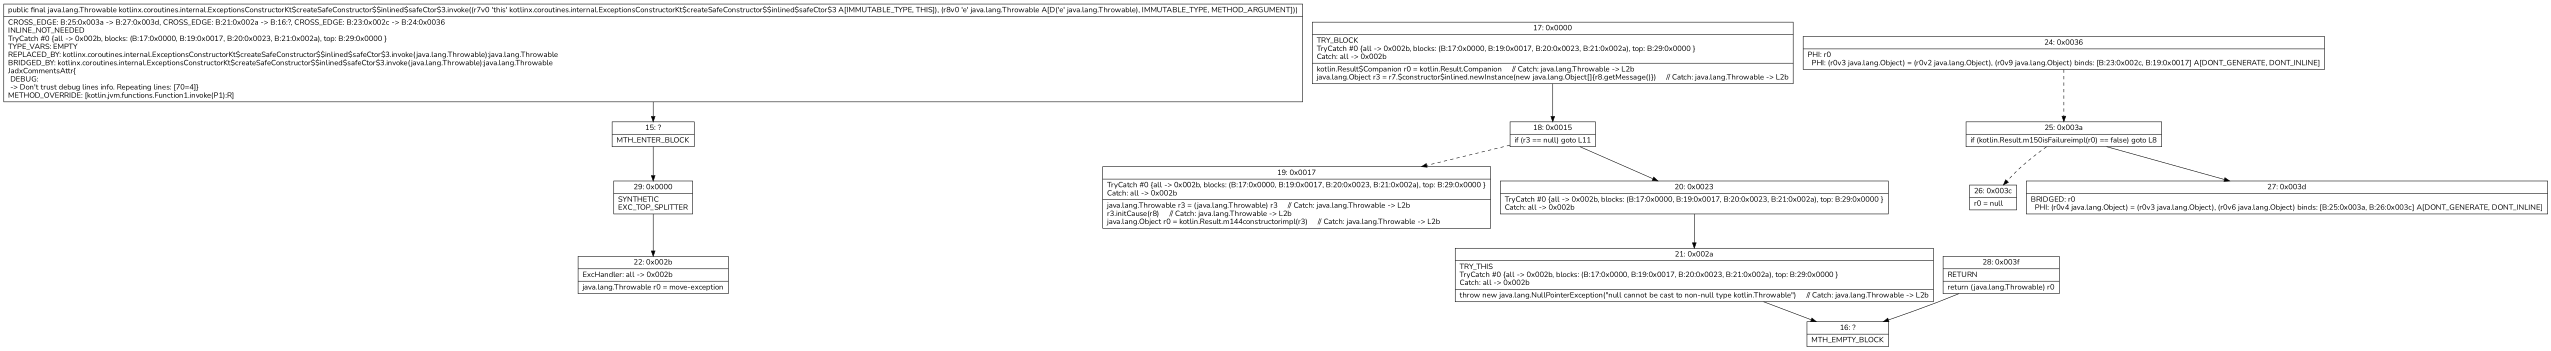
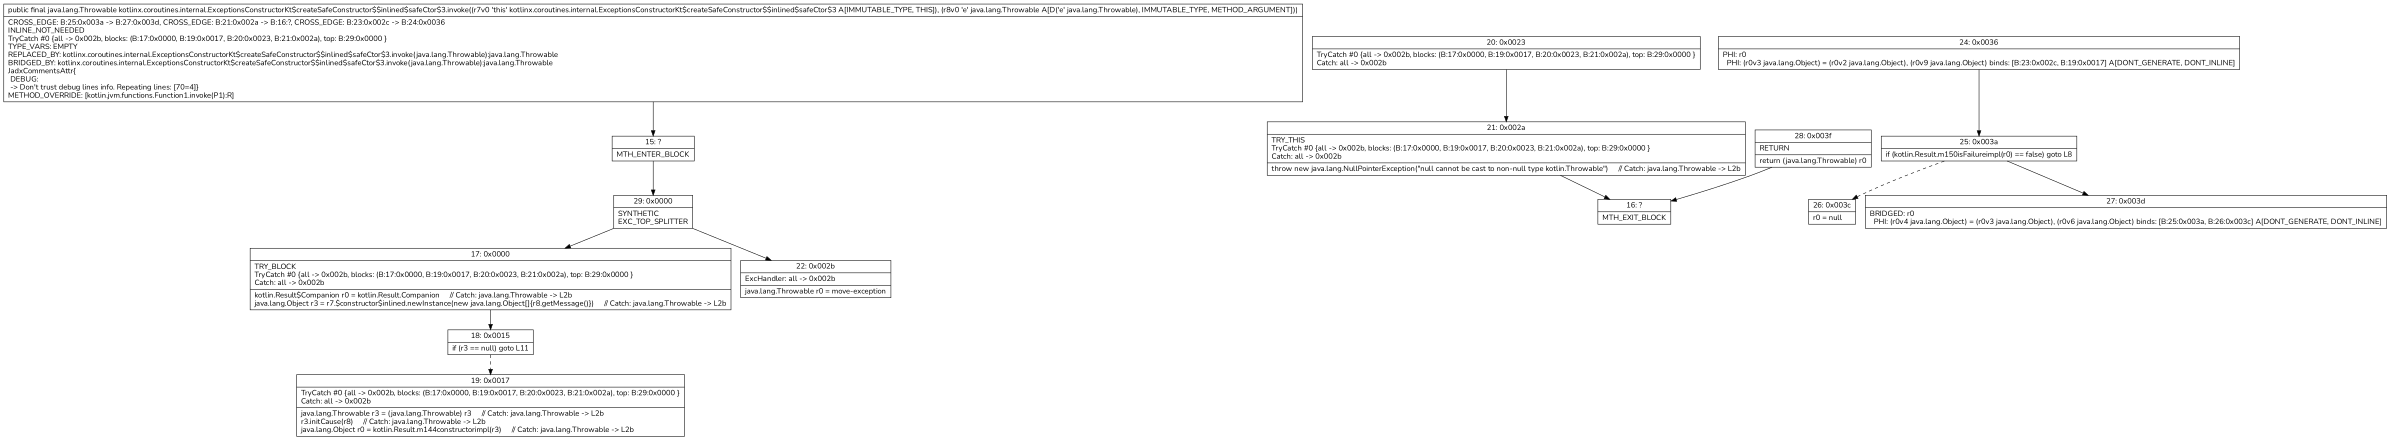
edge "24: 0x0036" -> "25: 0x003a": style dashed -> solid
edge "18: 0x0015" -> "20: 0x0023": removed
edge "29: 0x0000" -> "17: 0x0000": added
node "16: ?": text "MTH_EMPTY_BLOCK" -> "MTH_EXIT_BLOCK"
